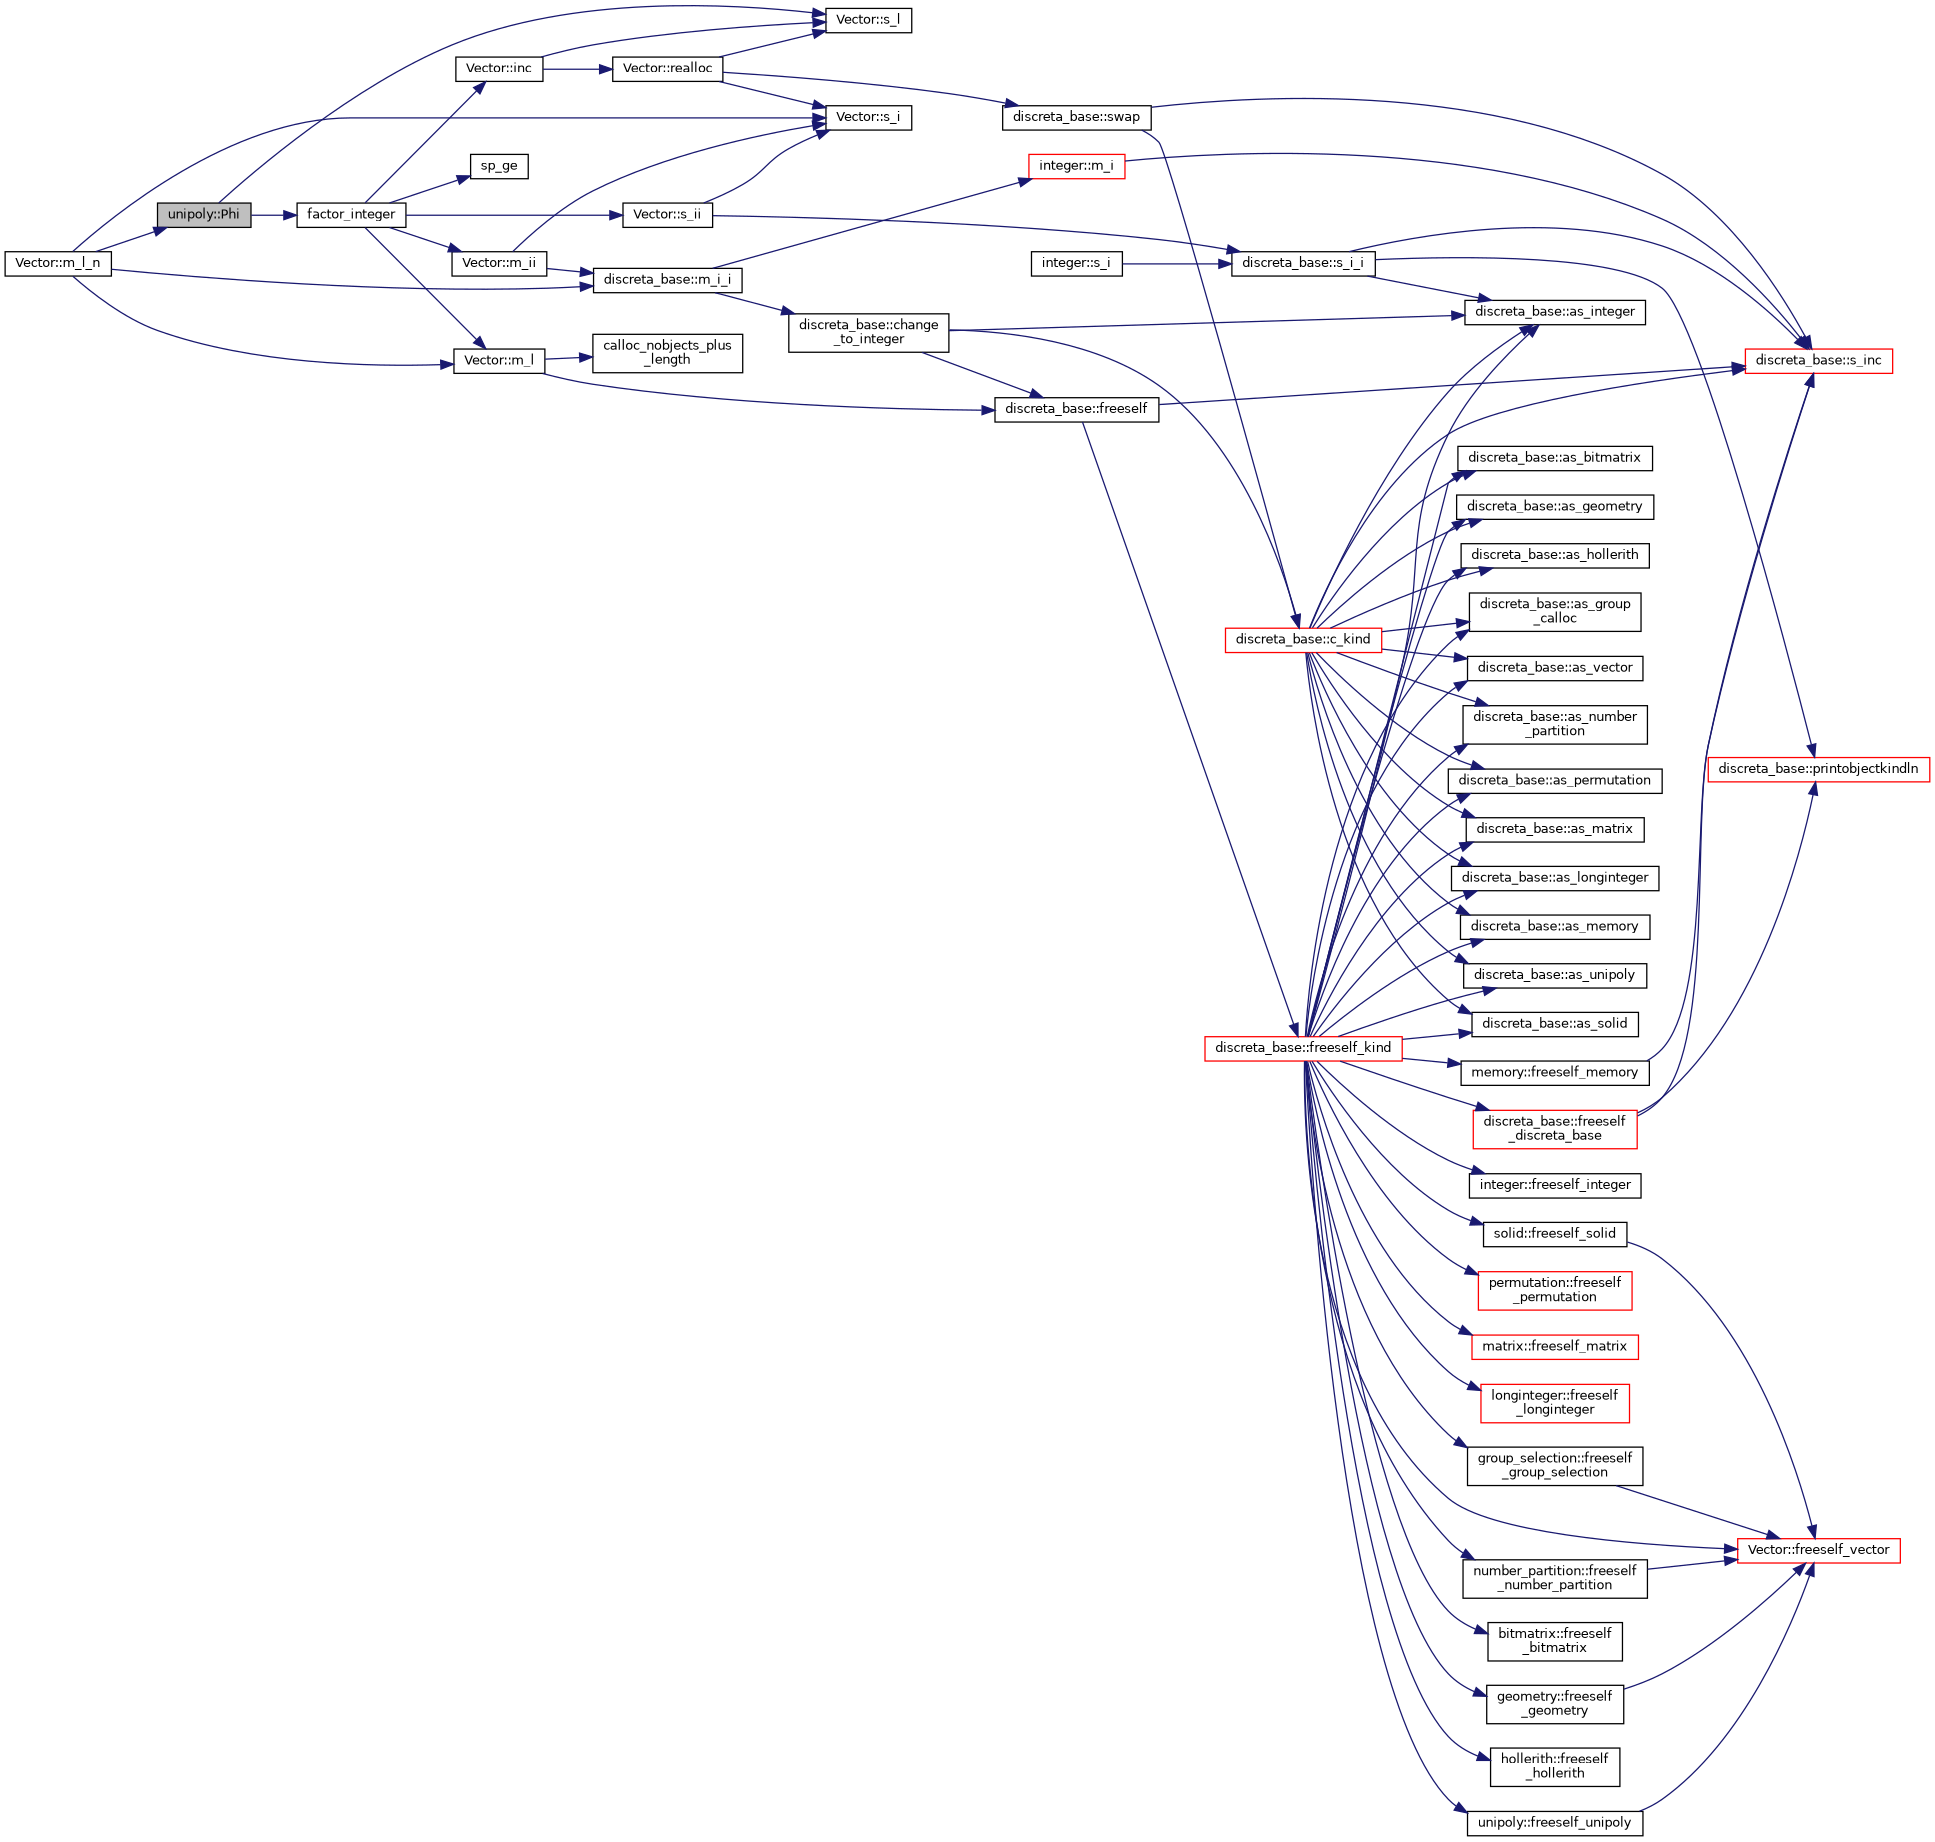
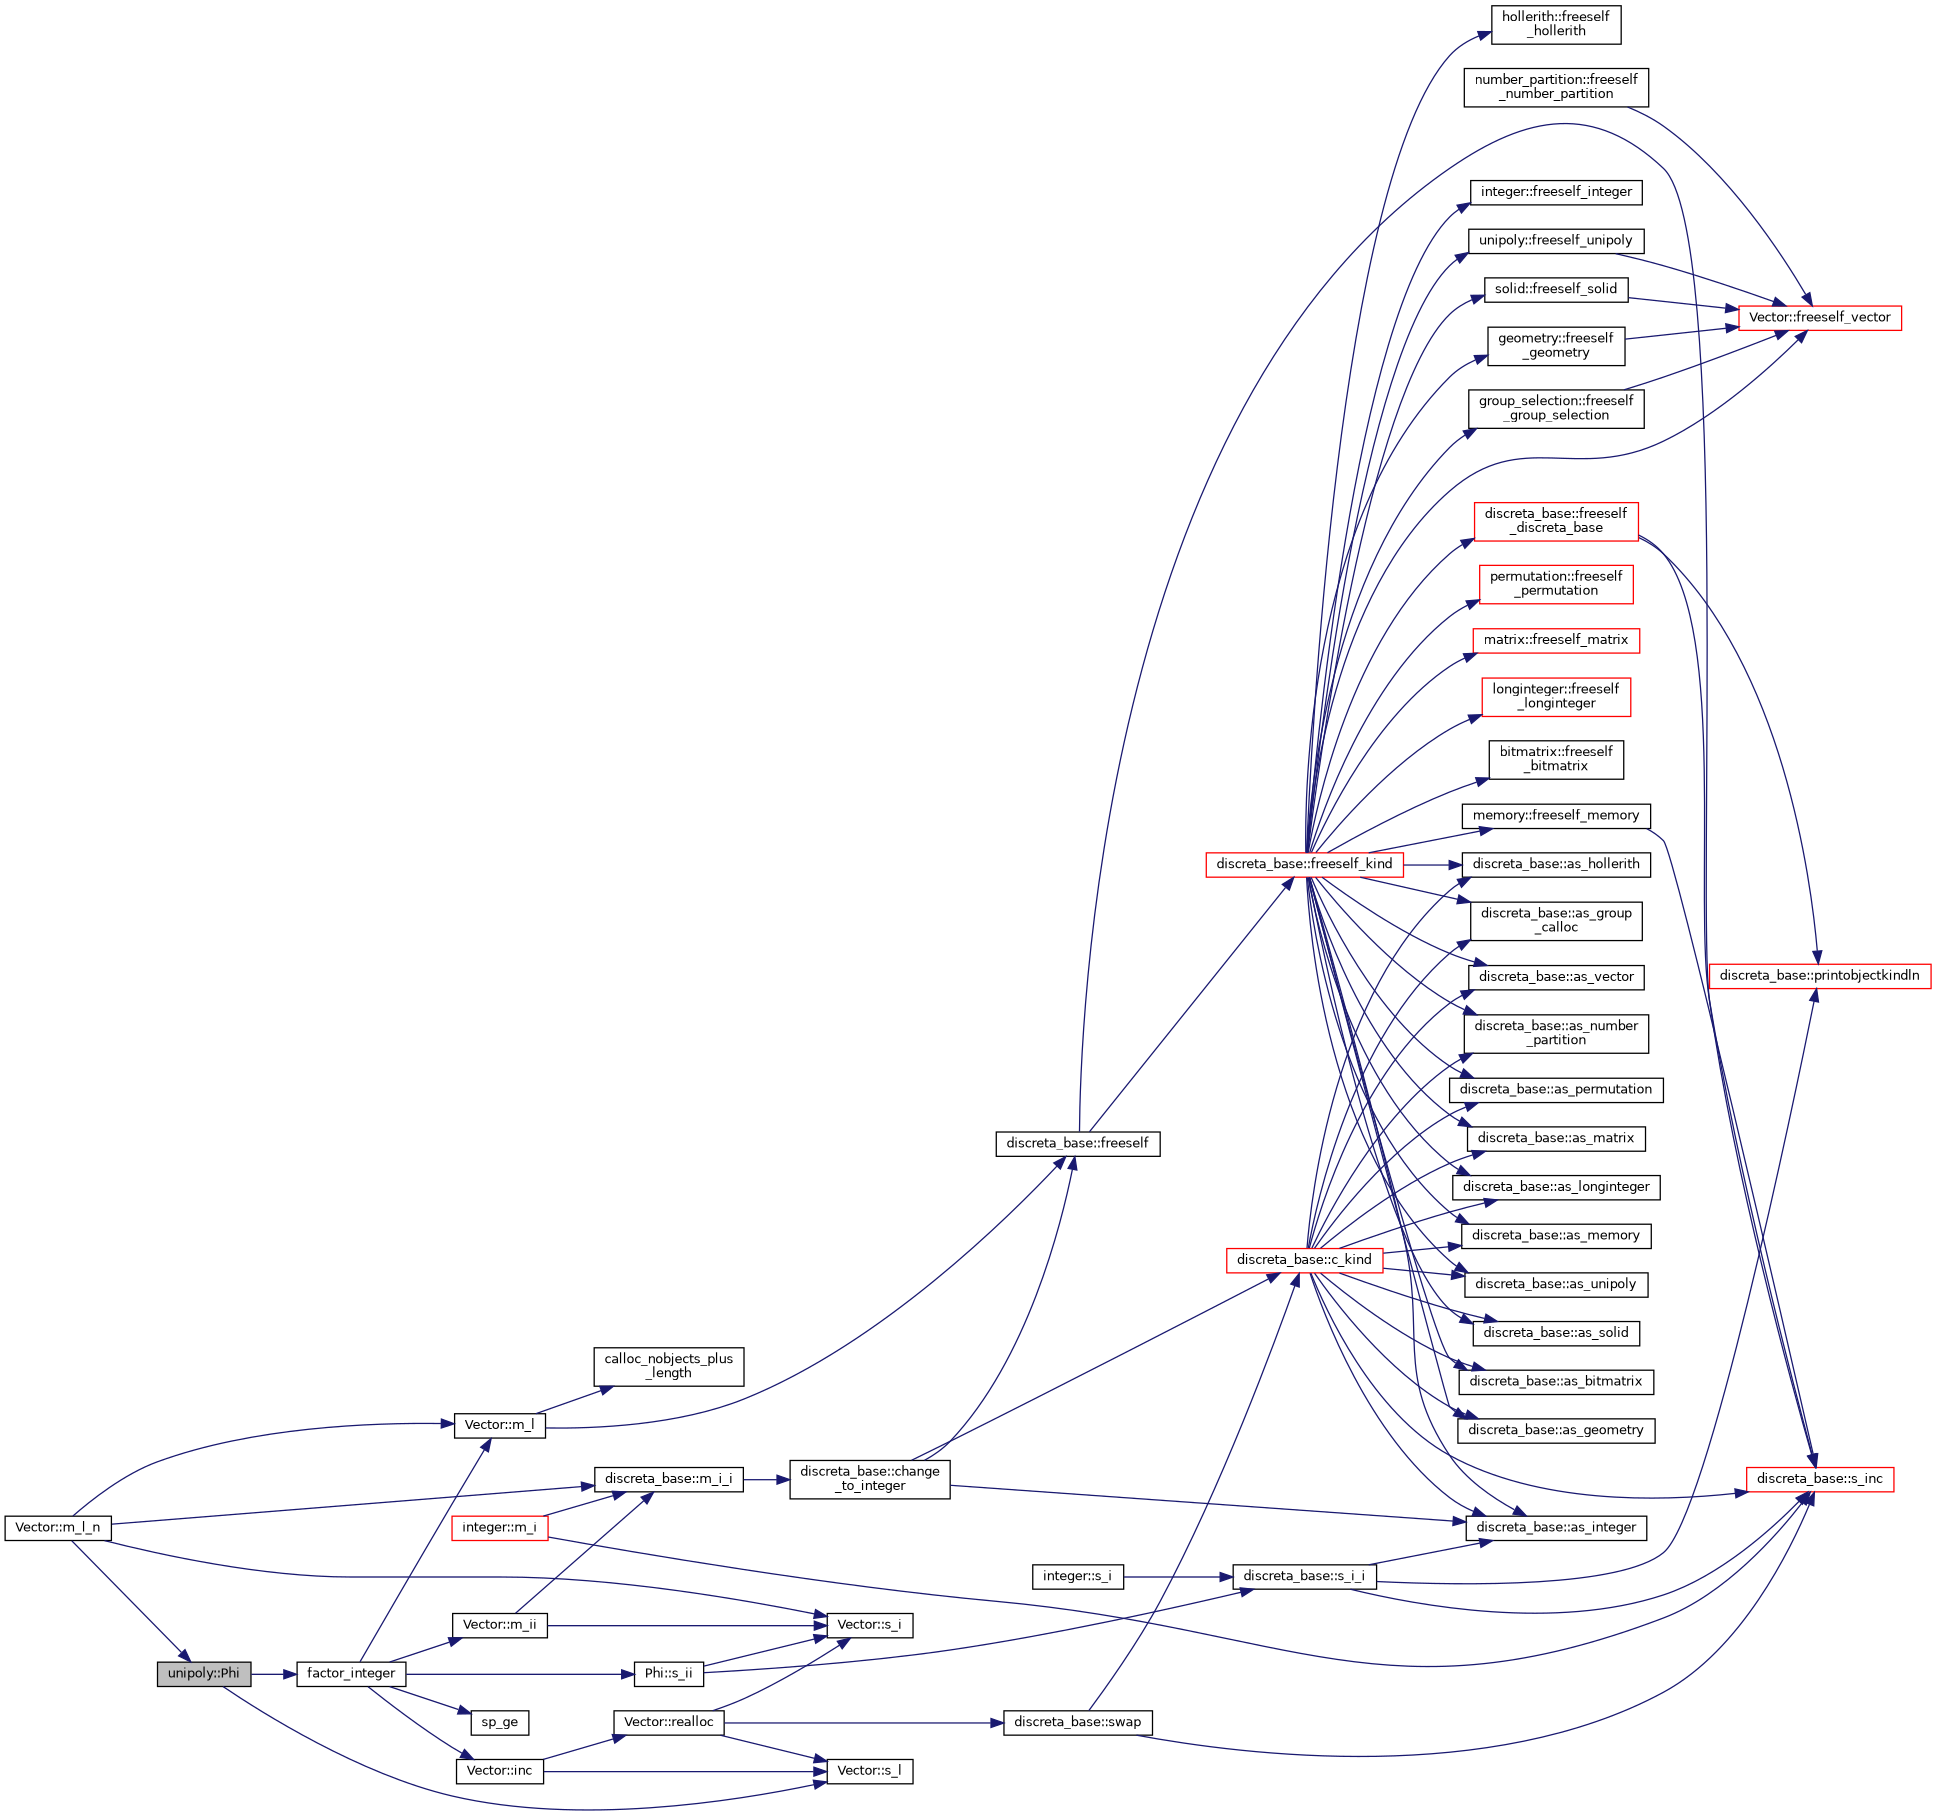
node "Vector::s_ii": label "Vector::s_ii" -> "Phi::s_ii"
edge "discreta_base::m_i_i" -> "integer::m_i": reversed
edge "discreta_base::freeself_kind" -> "number_partition::freeself _number_partition": removed
